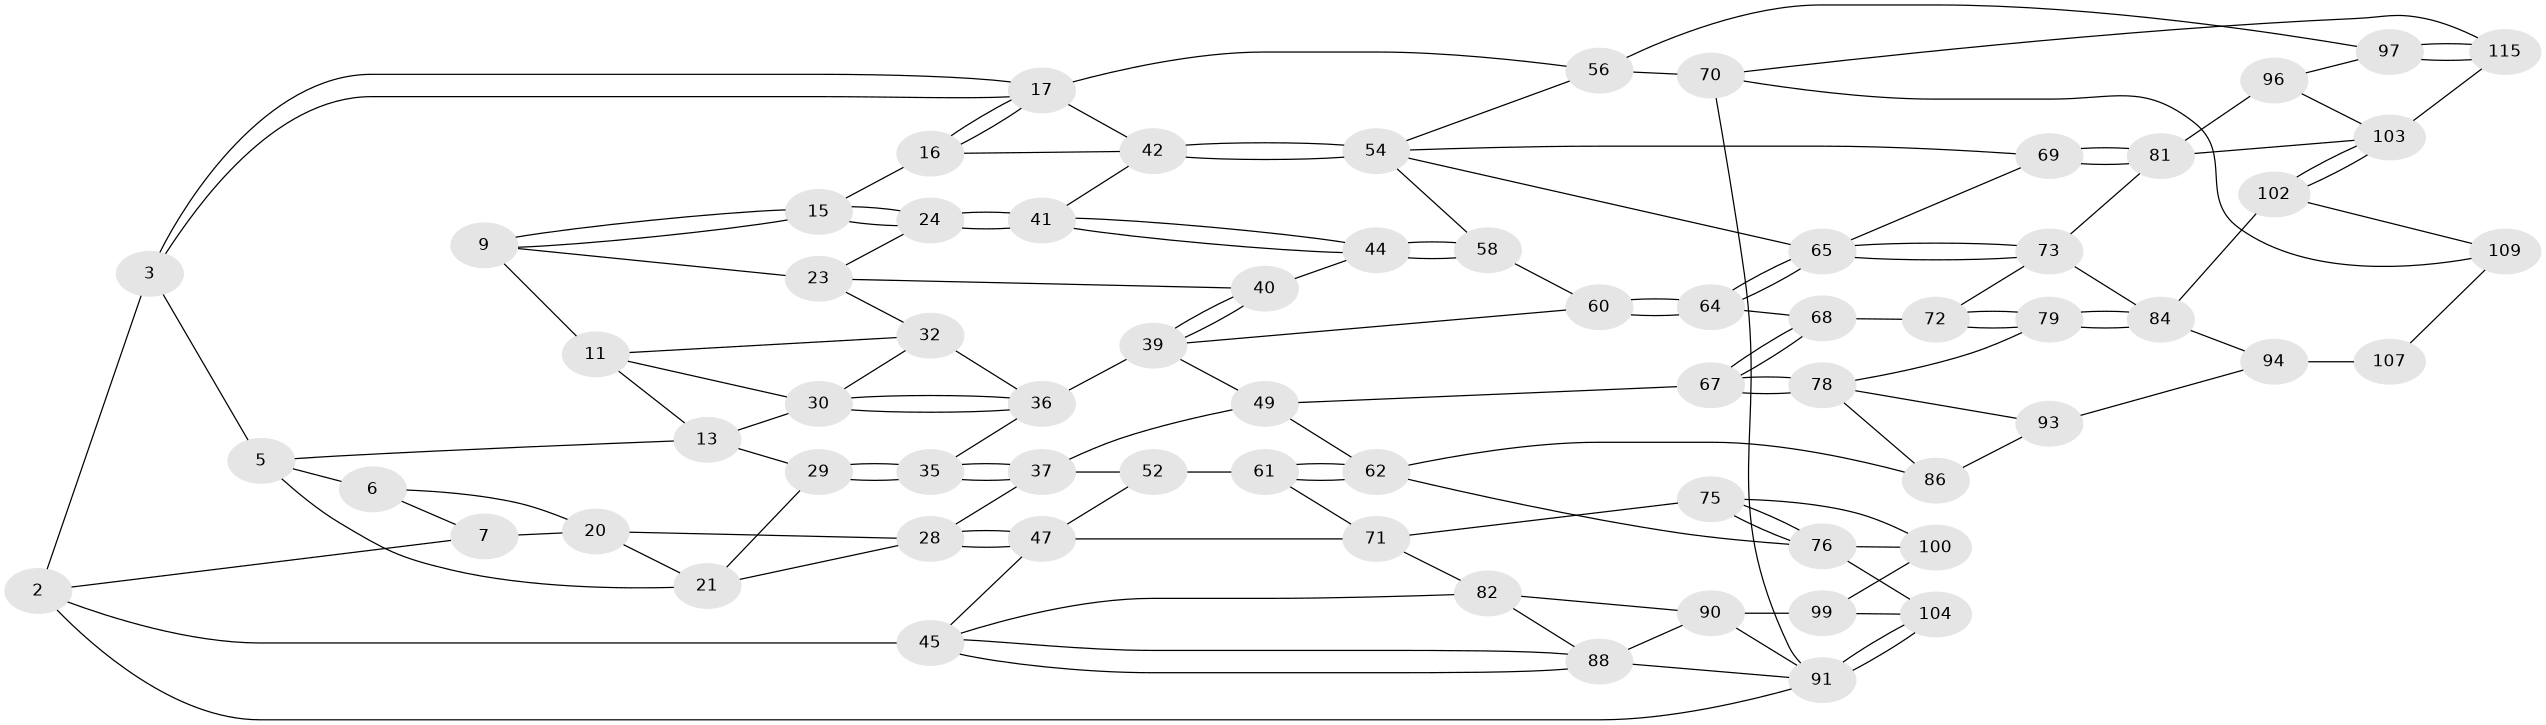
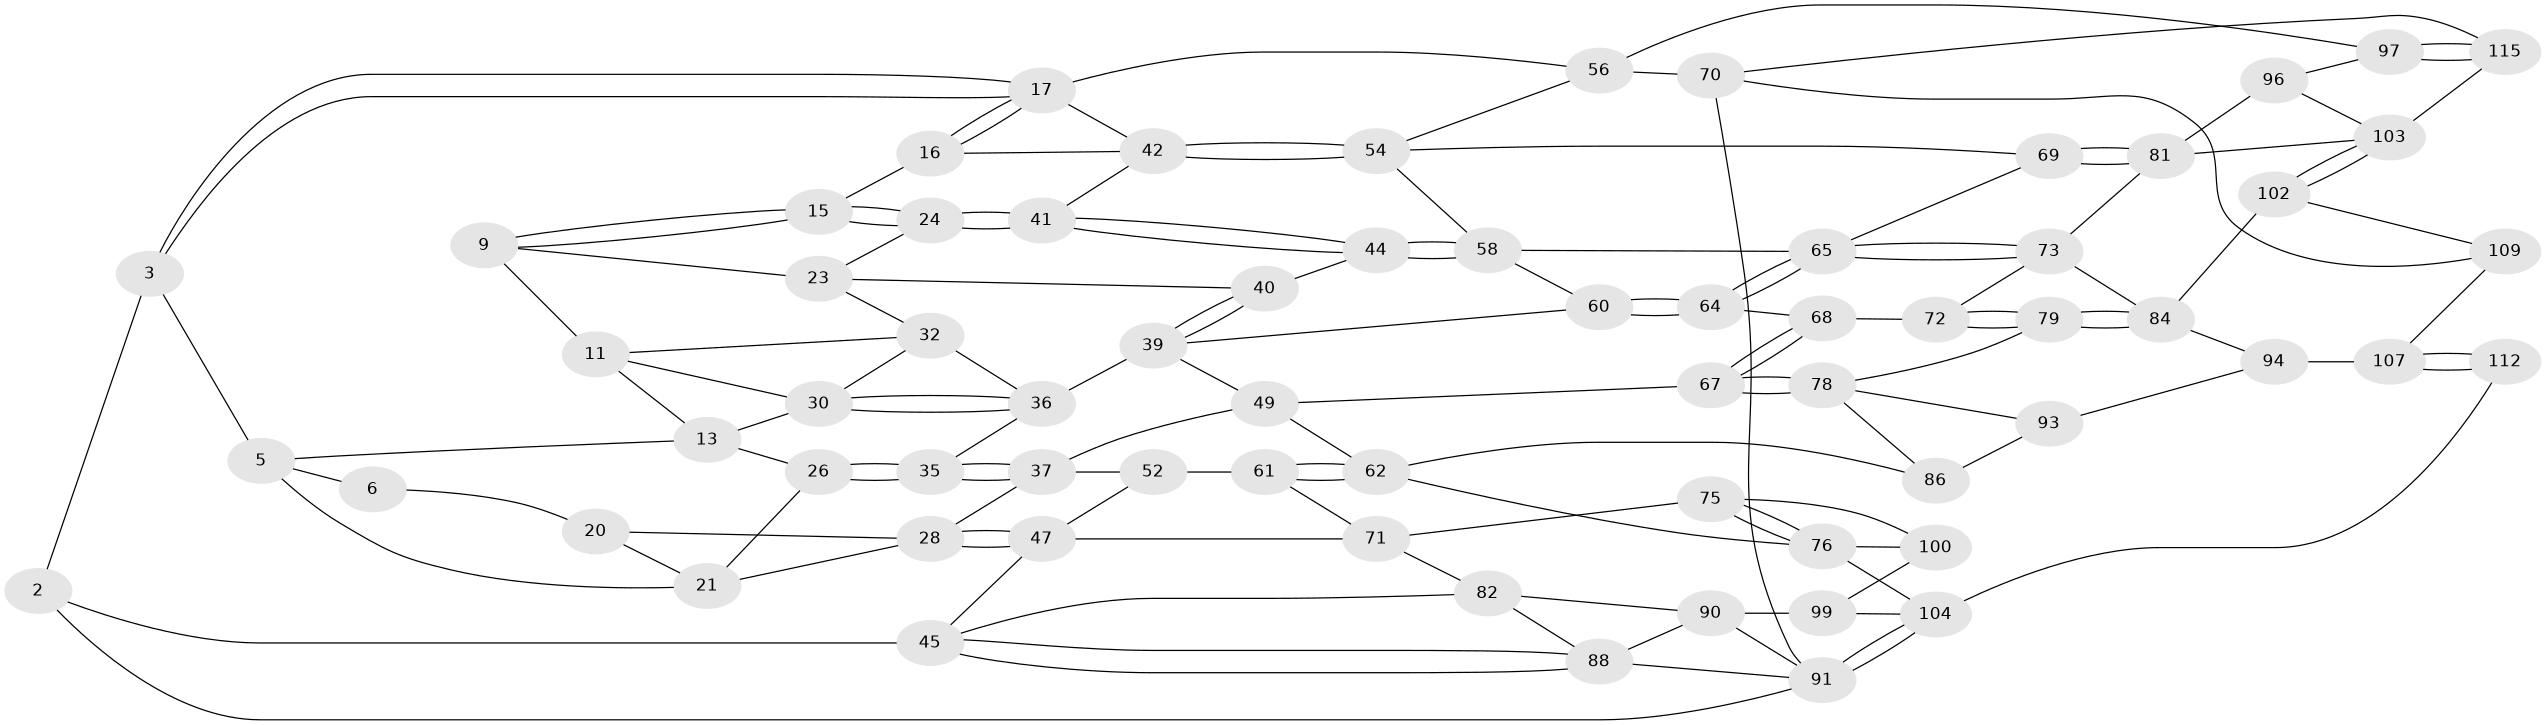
edge "54" -- "65": now "58" -- "65"
node "112": added
node "29": label "29" -> "26"
node "7": removed
